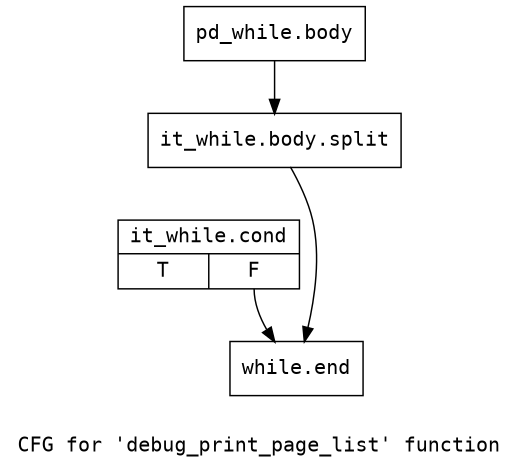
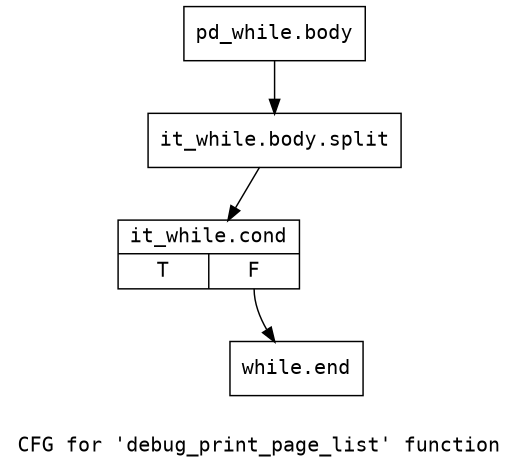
edge "it_while.body.split" -> "while.end": now "it_while.body.split" -> "it_while.cond"
